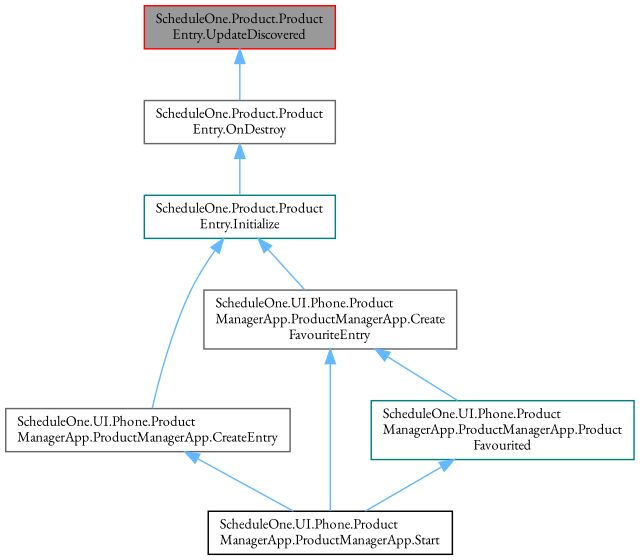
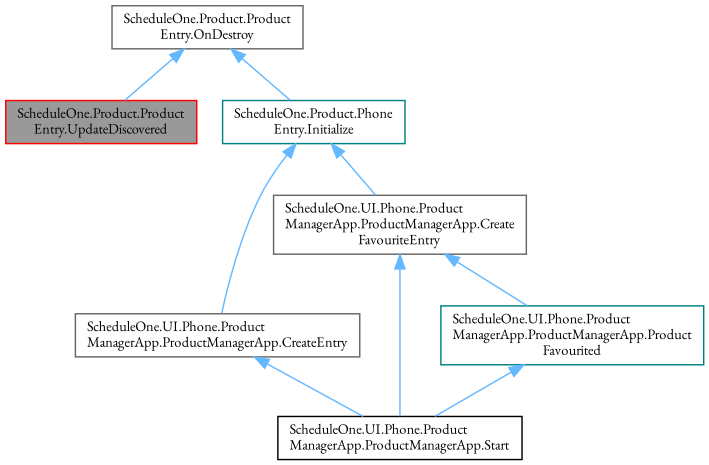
edge "ScheduleOne.Product.Product Entry.OnDestroy" -> "ScheduleOne.Product.Product Entry.UpdateDiscovered": reversed
node "ScheduleOne.Product.Product Entry.Initialize": label "ScheduleOne.Product.Product Entry.Initialize" -> "ScheduleOne.Product.Phone Entry.Initialize"
